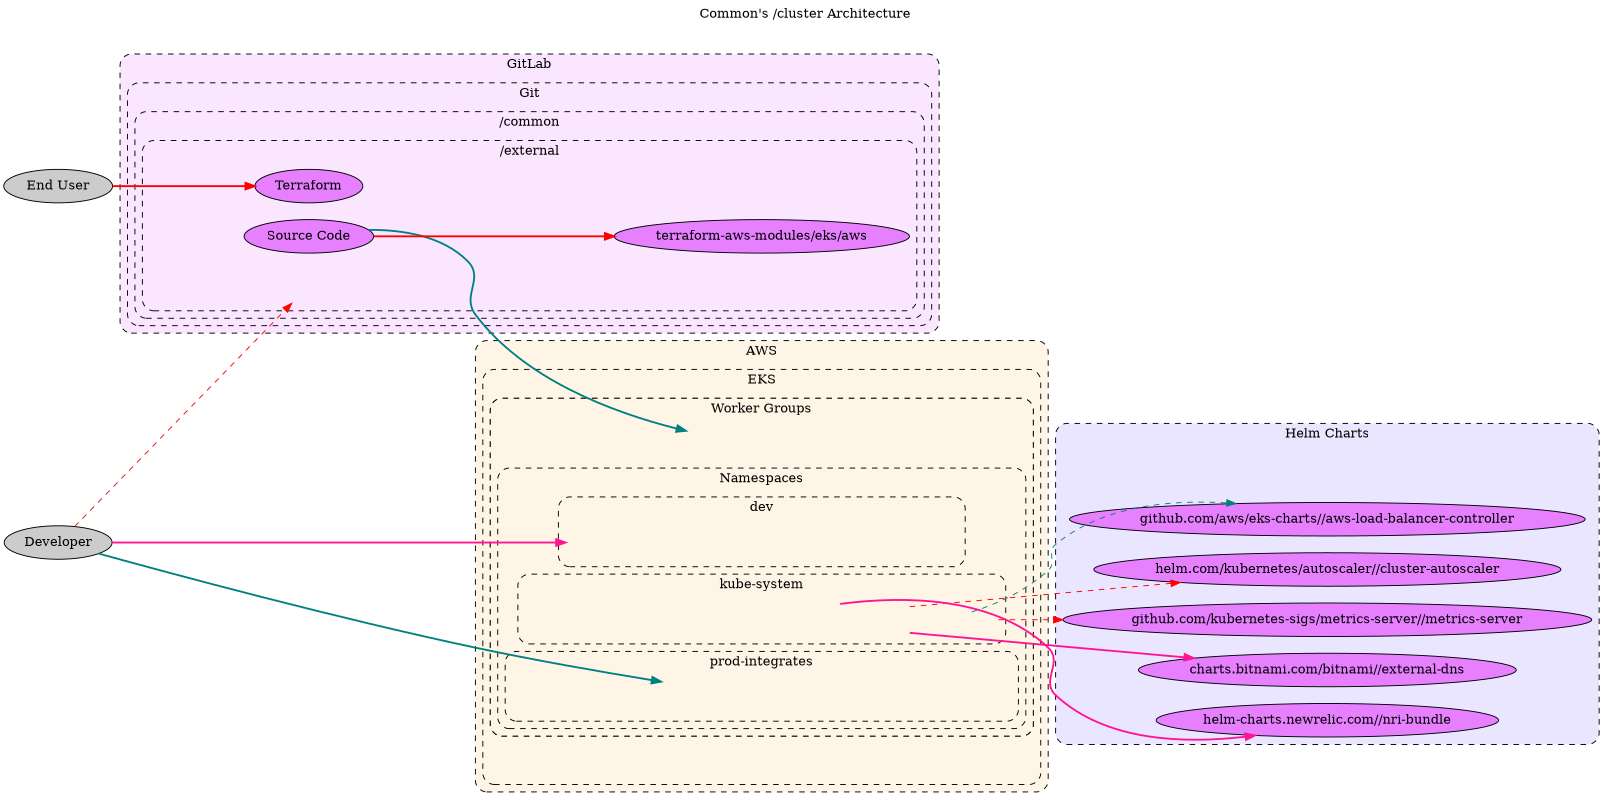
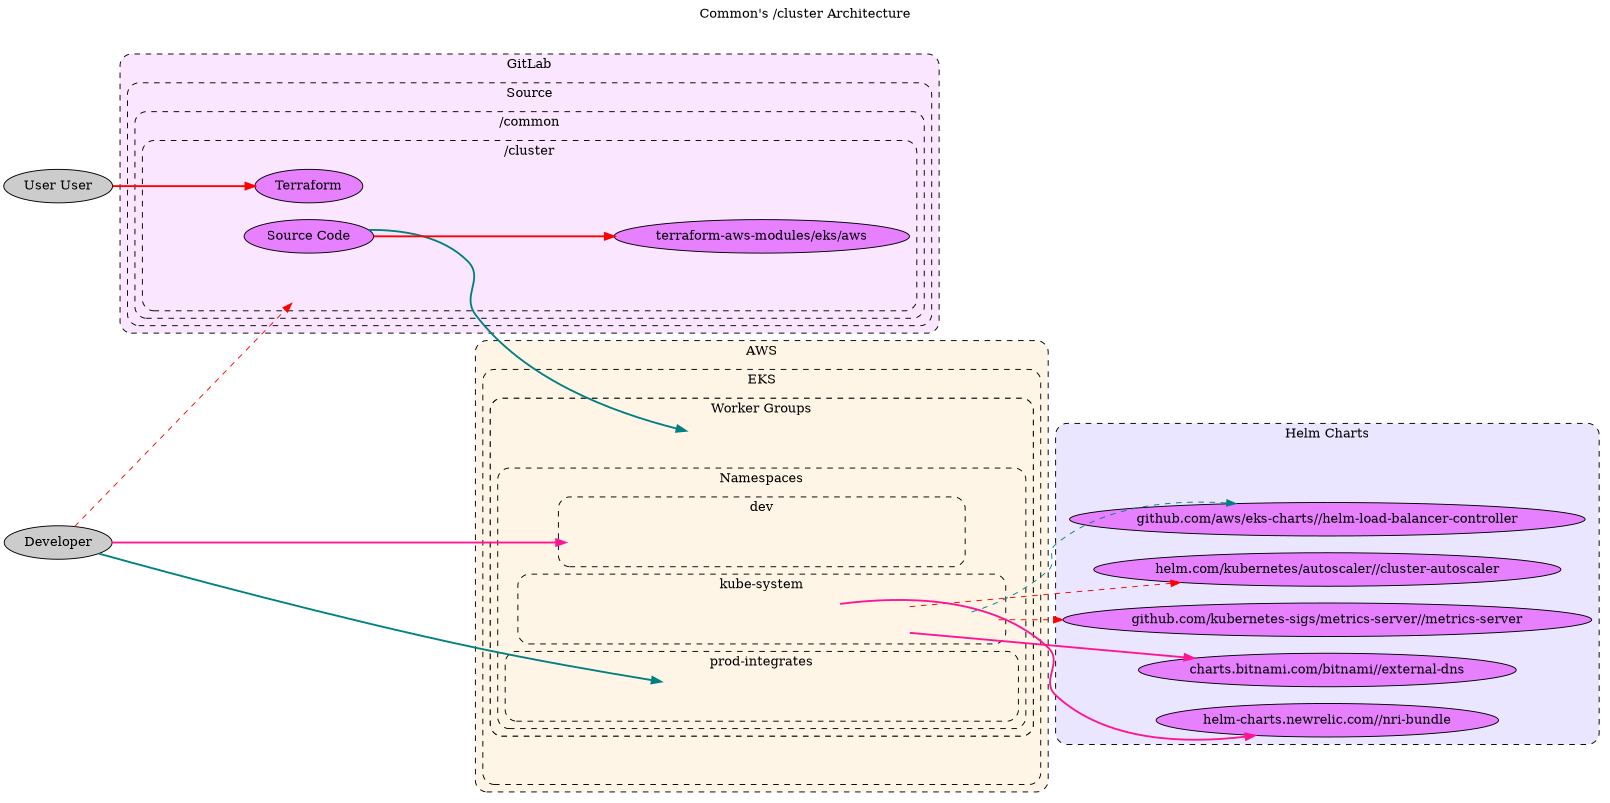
cluster "Git": label "Git" -> "Source"
cluster "/external": label "/external" -> "/cluster"
node "End User": label "End User" -> "User User"
node "github.com/aws/eks-charts//aws-load-balancer-controller": label "github.com/aws/eks-charts//aws-load-balancer-controller" -> "github.com/aws/eks-charts//helm-load-balancer-controller"
